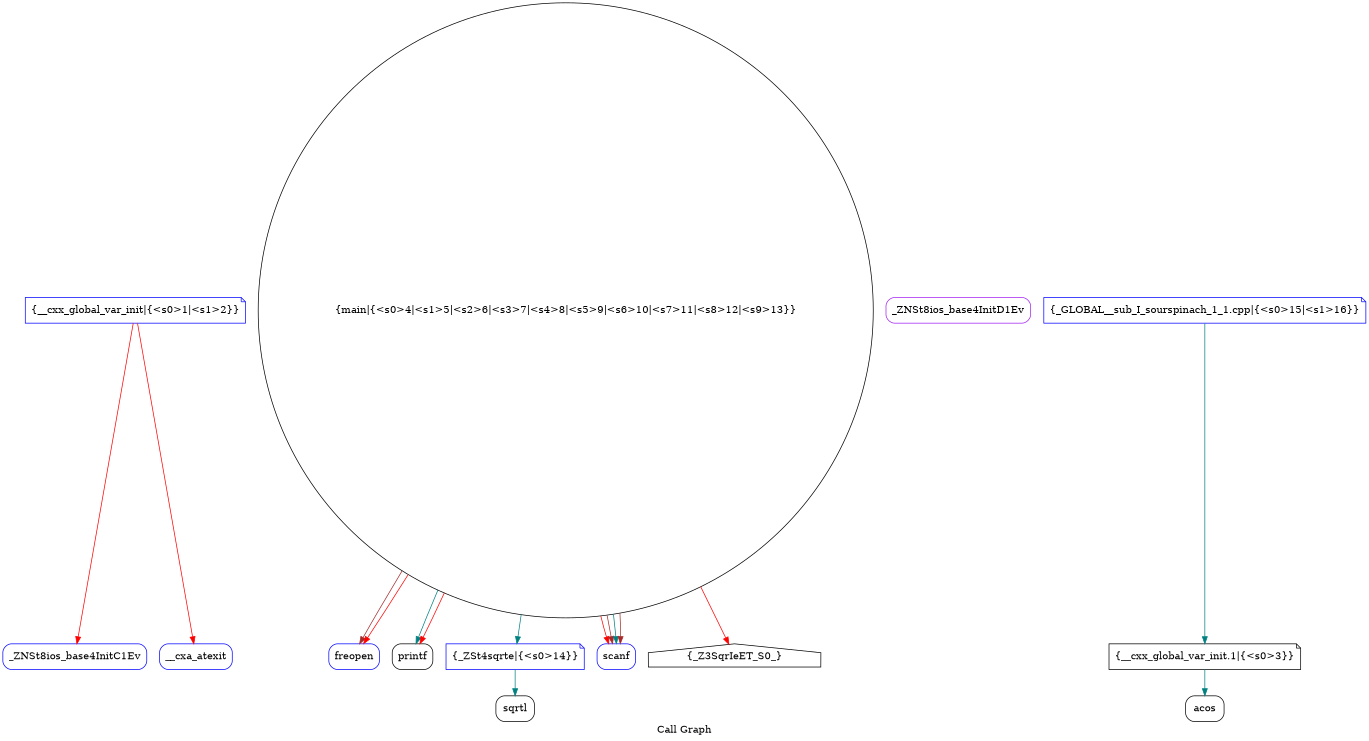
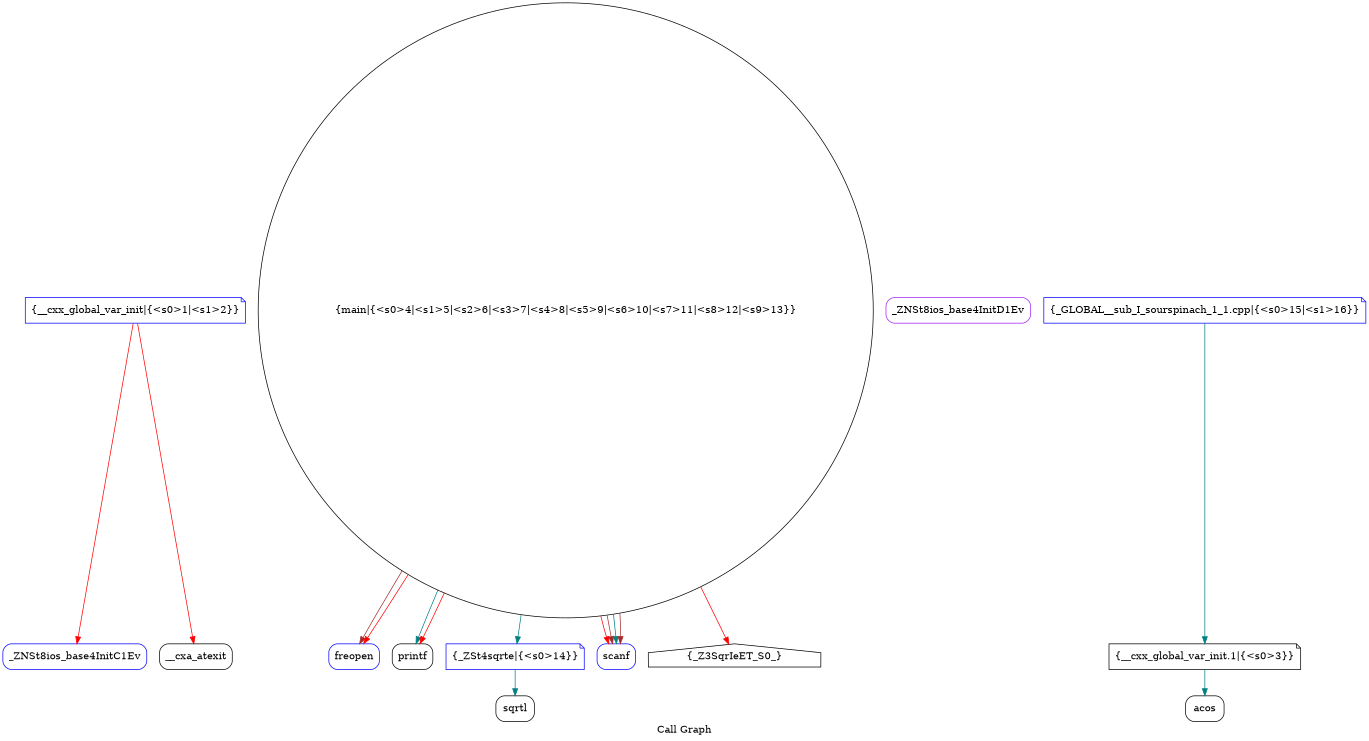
node "__cxa_atexit": color blue -> black
